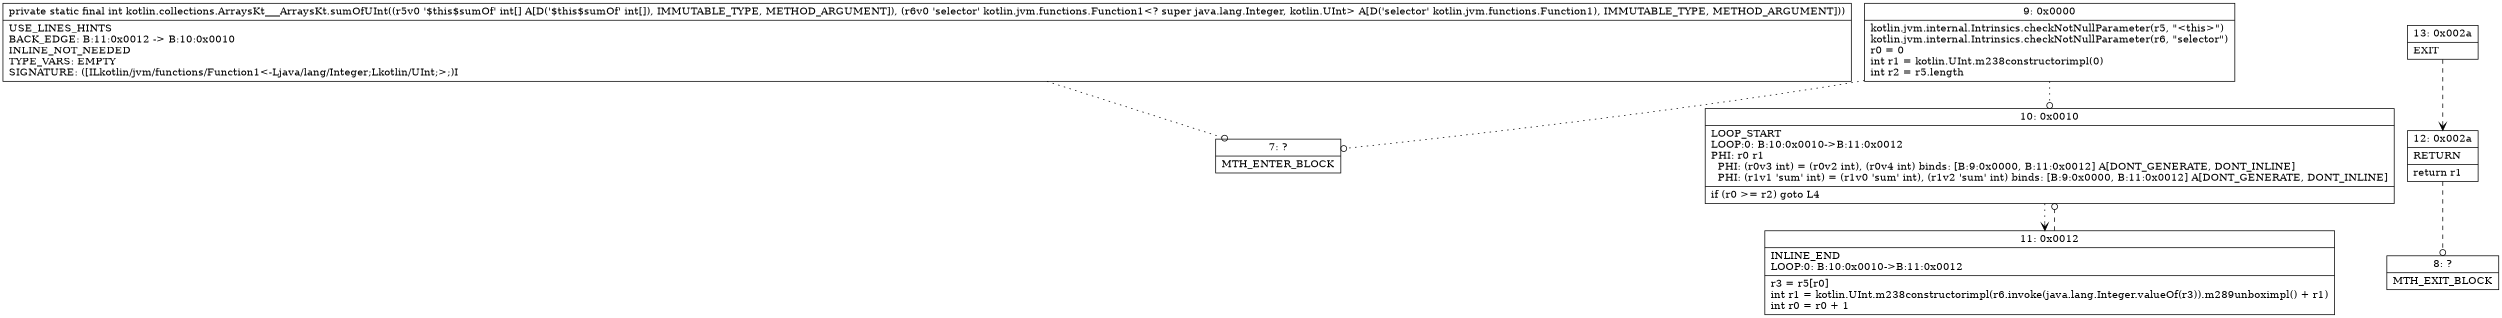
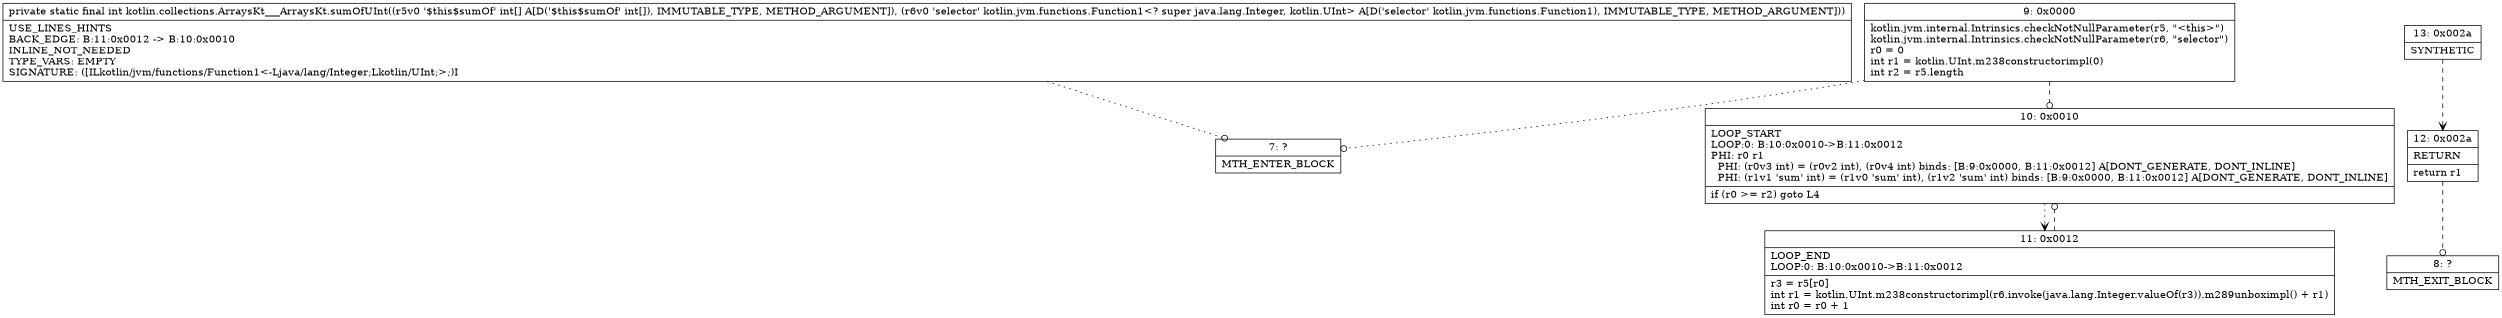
node "13: 0x002a": text "EXIT" -> "SYNTHETIC"
edge "9: 0x0000" -> "10: 0x0010": style dotted -> dashed
node "11: 0x0012": text "INLINE_END" -> "LOOP_END"
